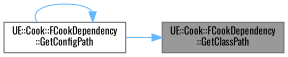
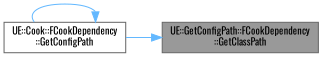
node "UE::Cook::FCookDependency ::GetClassPath": label "UE::Cook::FCookDependency ::GetClassPath" -> "UE::GetConfigPath::FCookDependency ::GetClassPath"
